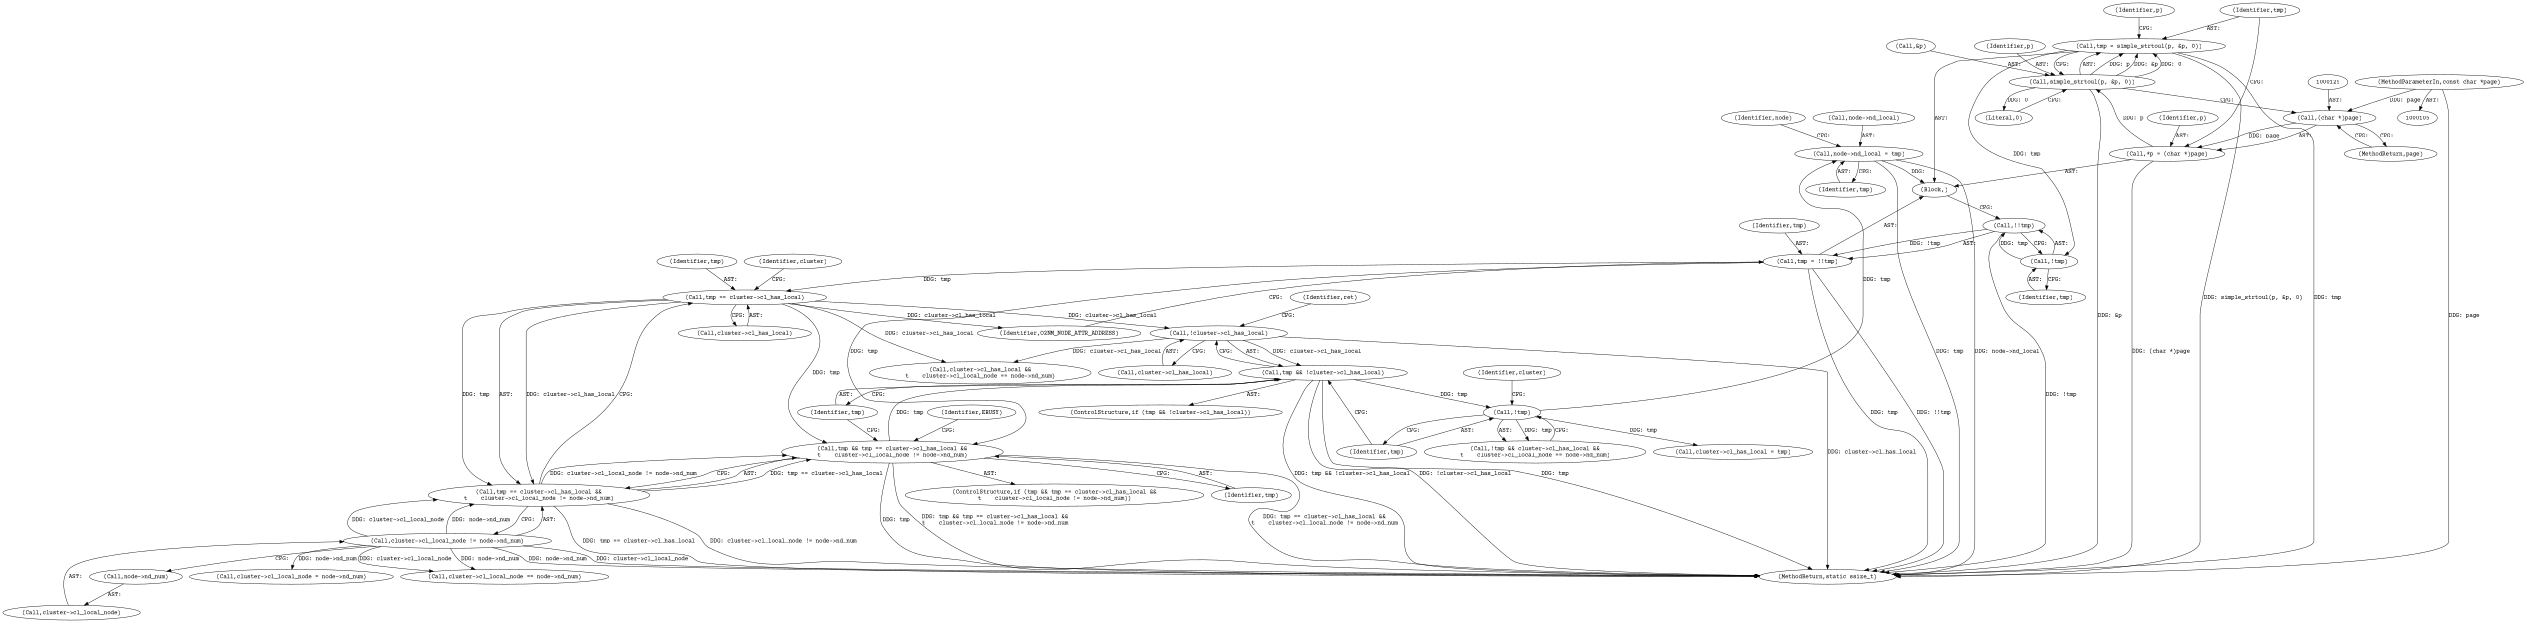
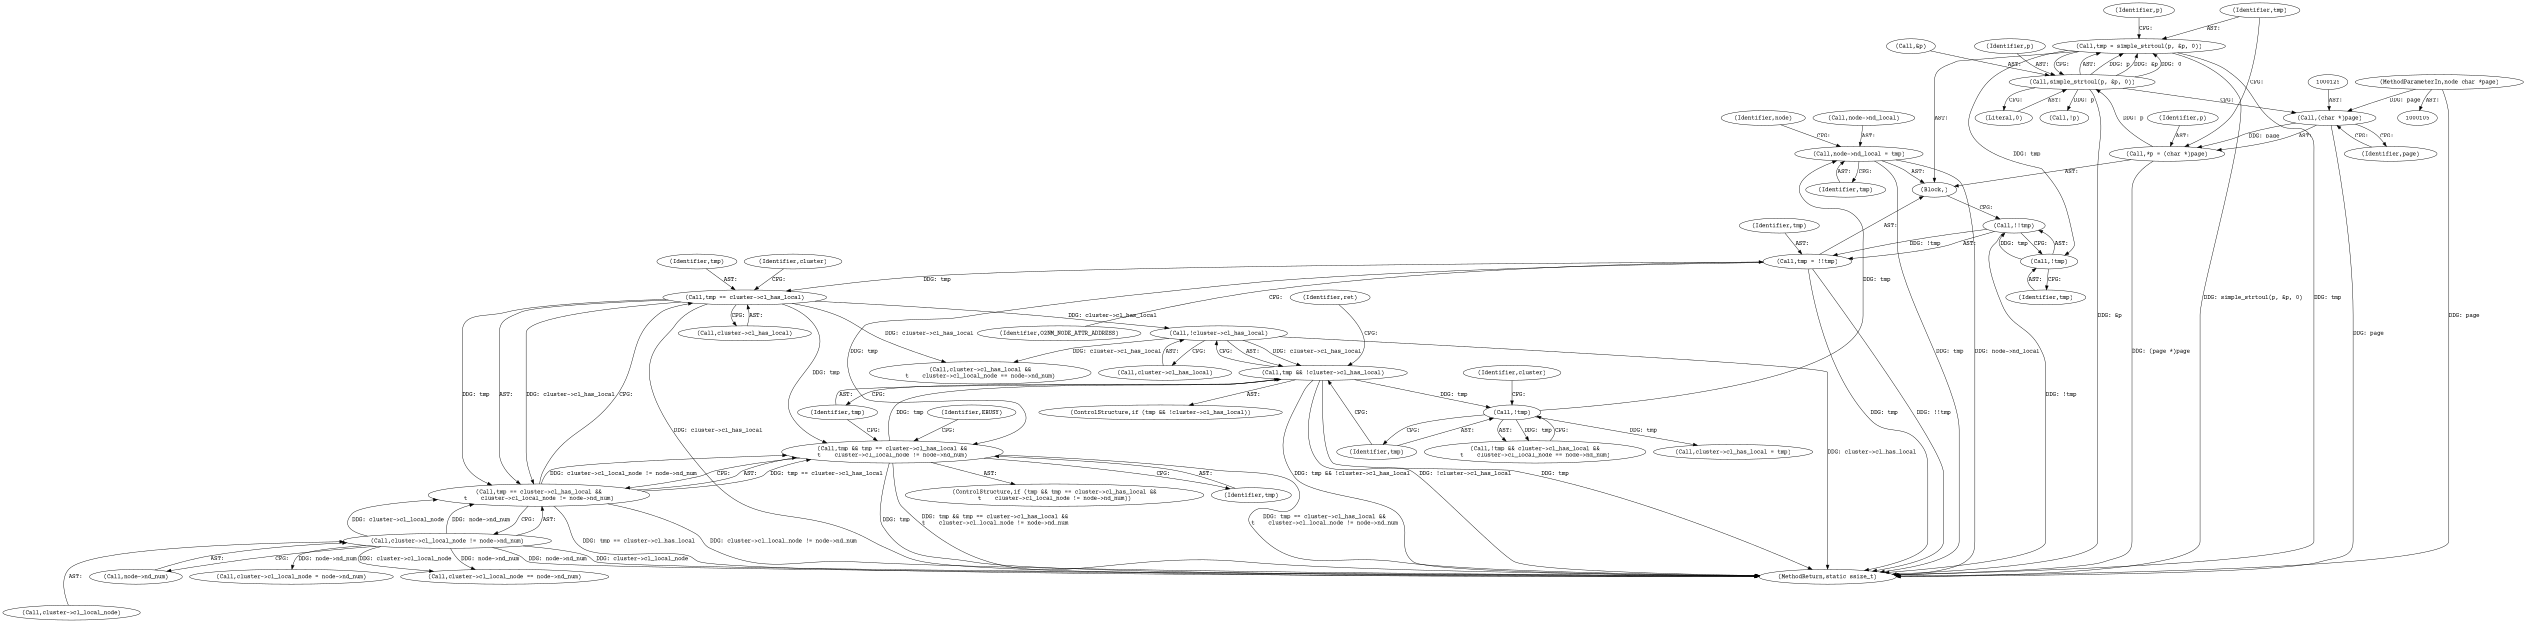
node "(MethodParameterIn,const char *page)": label "(MethodParameterIn,const char *page)" -> "(MethodParameterIn,node char *page)"
edge "(Call,simple_strtoul(p, &p, 0))" -> "(Literal,0)": label "DDG: 0" -> "CFG: "
edge "(Literal,0)" -> "(Call,simple_strtoul(p, &p, 0))": label "CFG: " -> "AST: "
node "(Call,!p)": added
node "(MethodReturn,page)": label "(MethodReturn,page)" -> "(Identifier,page)"
edge "(Call,node->nd_local = tmp)" -> "(Block,)": label "DDG: " -> "AST: "
edge "(Identifier,ret)" -> "(Call,!cluster->cl_has_local)": now "(Identifier,ret)" -> "(Call,tmp && !cluster->cl_has_local)"
edge "(Call,tmp == cluster->cl_has_local)" -> "(Identifier,O2NM_NODE_ATTR_ADDRESS)": now "(Call,tmp == cluster->cl_has_local)" -> "(MethodReturn,static ssize_t)"
edge "(Call,*p = (char *)page)" -> "(MethodReturn,static ssize_t)": label "DDG: (char *)page" -> "DDG: (page *)page"
edge "(Call,(char *)page)" -> "(MethodReturn,static ssize_t)": added, label "DDG: page"
edge "(Call,node->nd_num)" -> "(Call,cluster->cl_local_node)": now "(Call,node->nd_num)" -> "(Call,cluster->cl_local_node != node->nd_num)"
